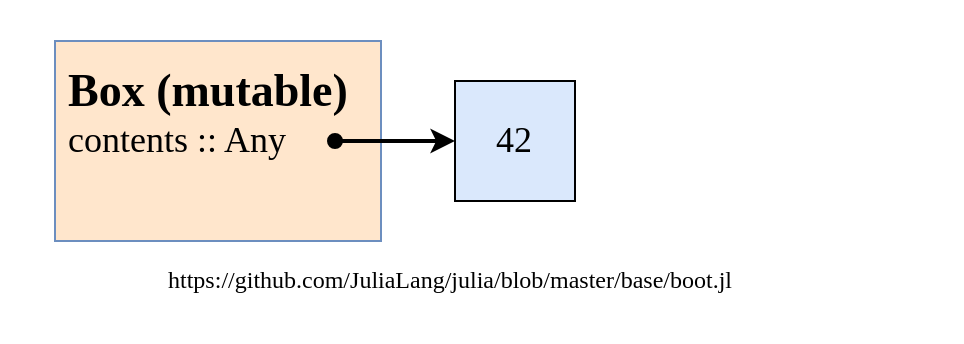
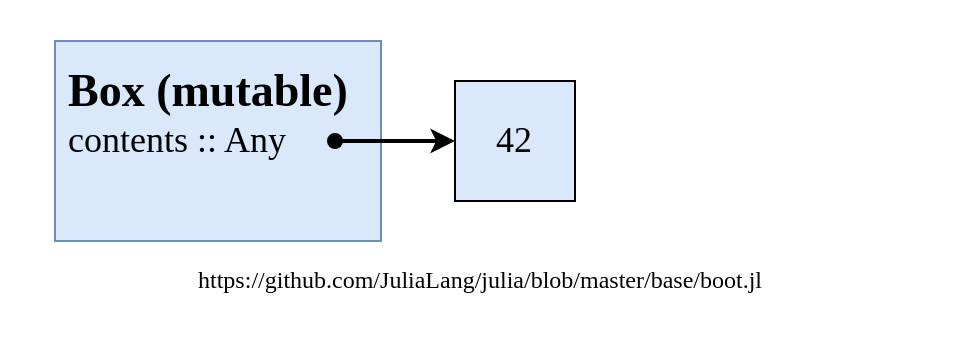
node "Box (mutable) contents :: Any": fillcolor #ffe6cc -> #dae8fc
node "https://github.com/JuliaLang/julia/blob/master/base/boot.jl": moved (451, 281) -> (481, 281)
